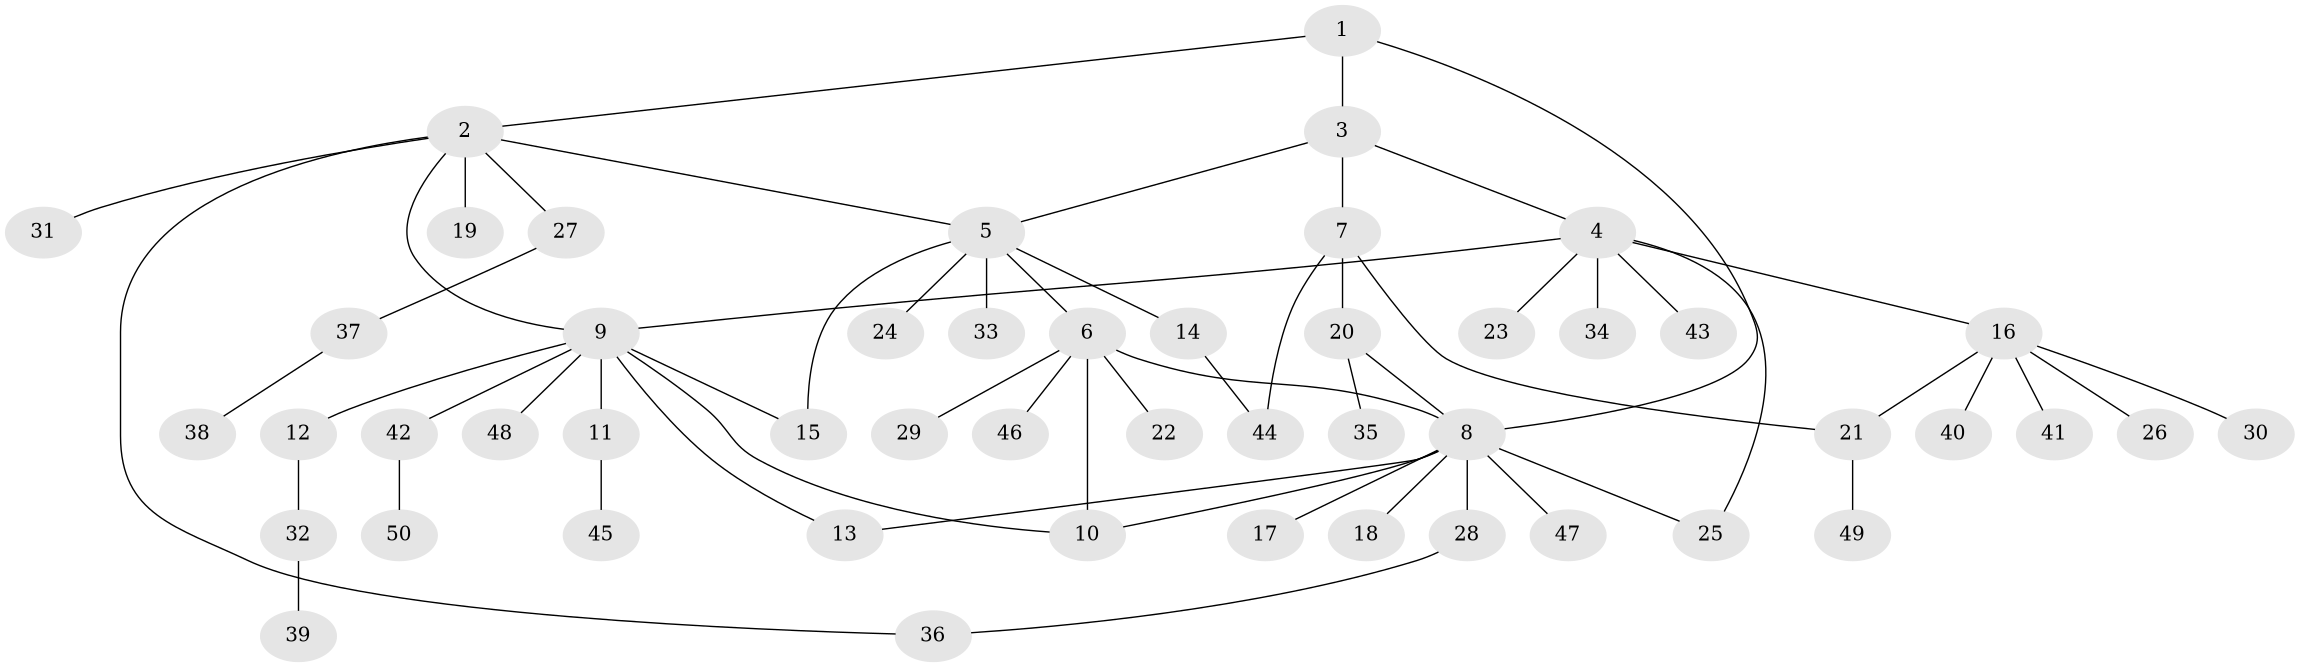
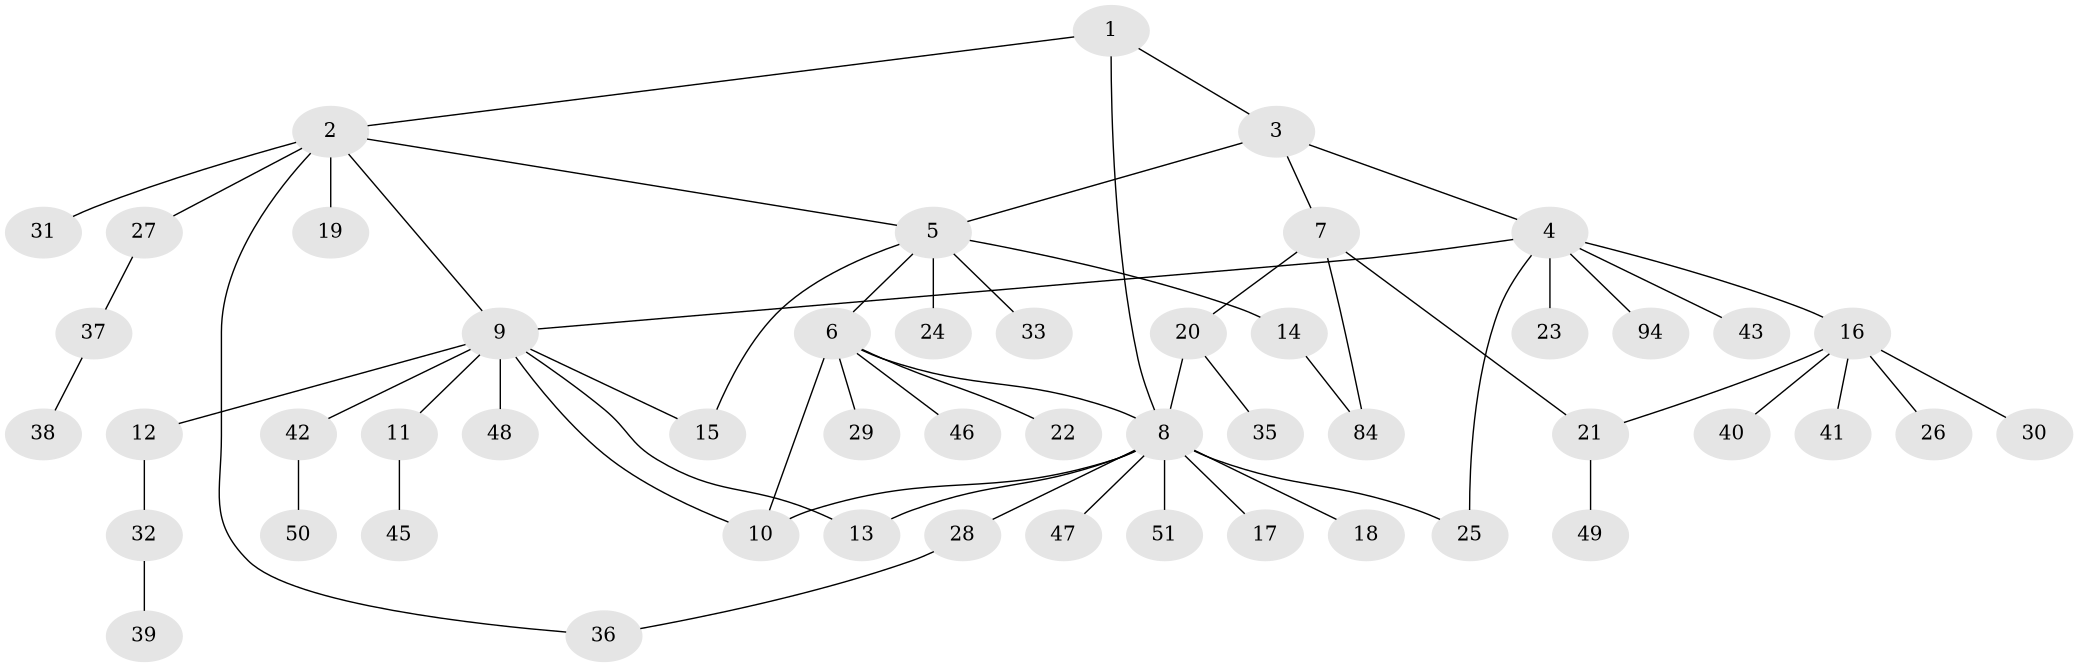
node "34": label "34" -> "94"
node "44": label "44" -> "84"
node "51": added
